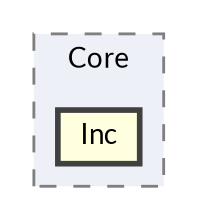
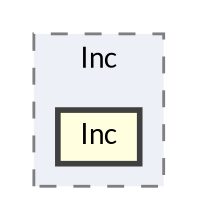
cluster "Core": label "Core" -> "Inc"
